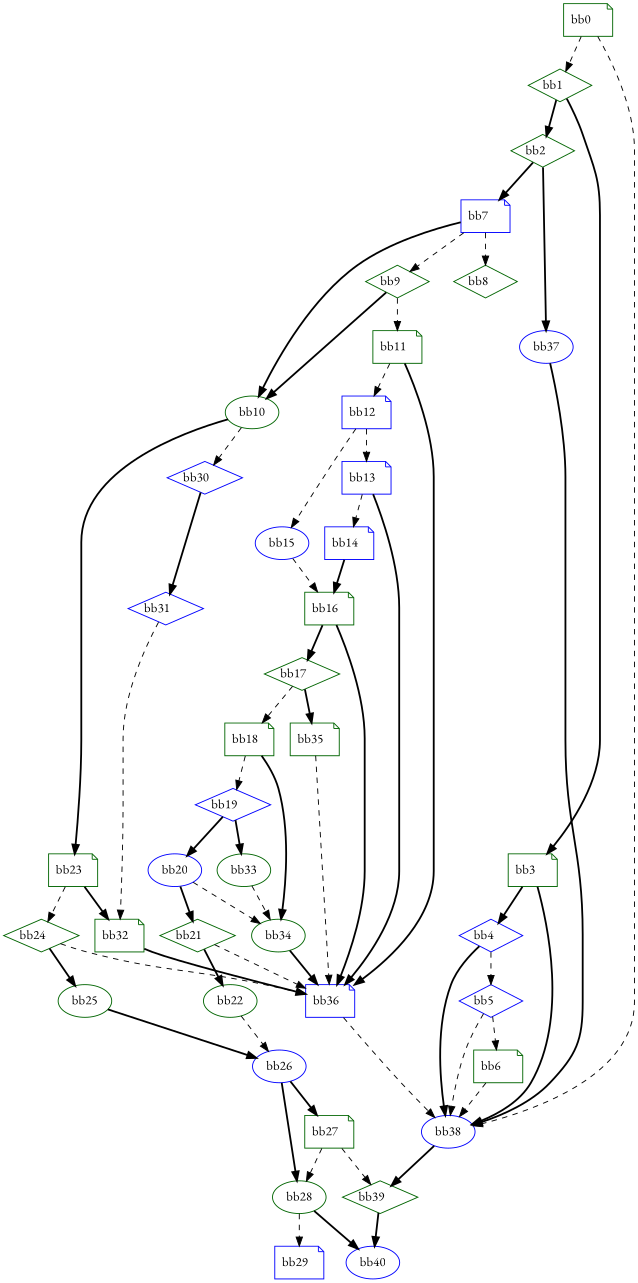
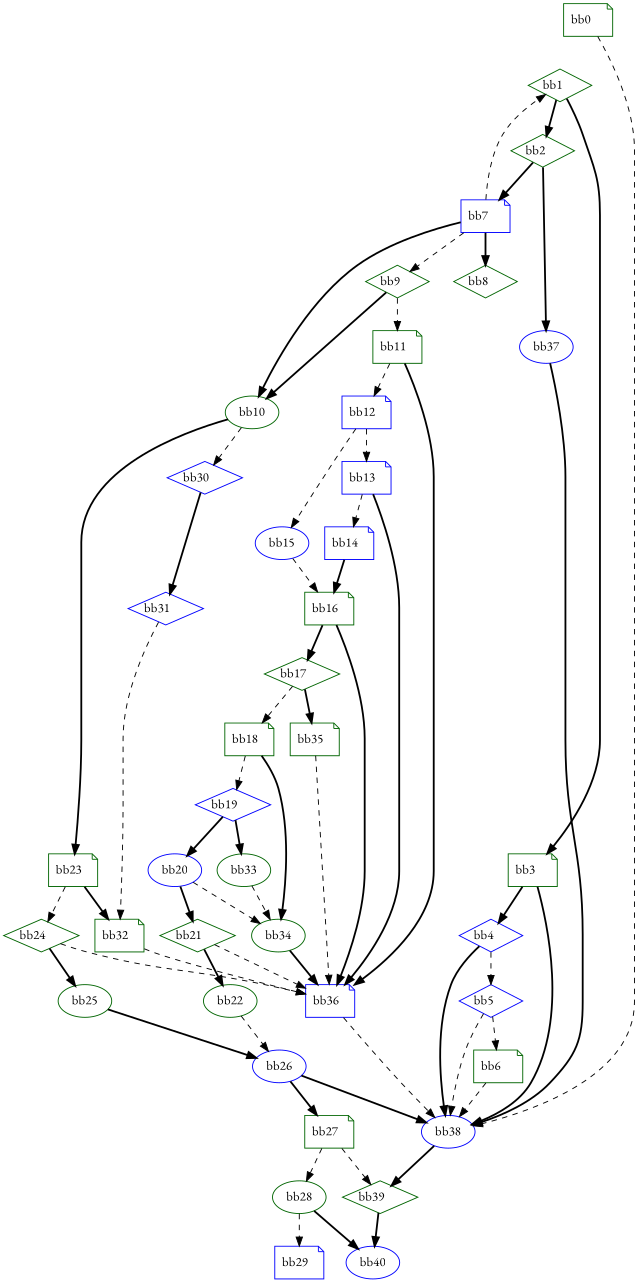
edge "bb0" -> "bb1": now "bb7" -> "bb1"
edge "bb7" -> "bb8": style dashed -> bold
edge "bb32" -> "bb36": style bold -> dashed
edge "bb26" -> "bb28": now "bb26" -> "bb38"
